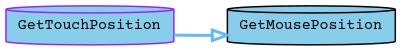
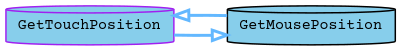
edge "GetMousePosition" -> "GetTouchPosition": added
